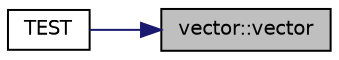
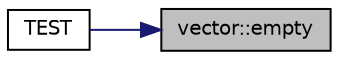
node "vector::vector": label "vector::vector" -> "vector::empty"
